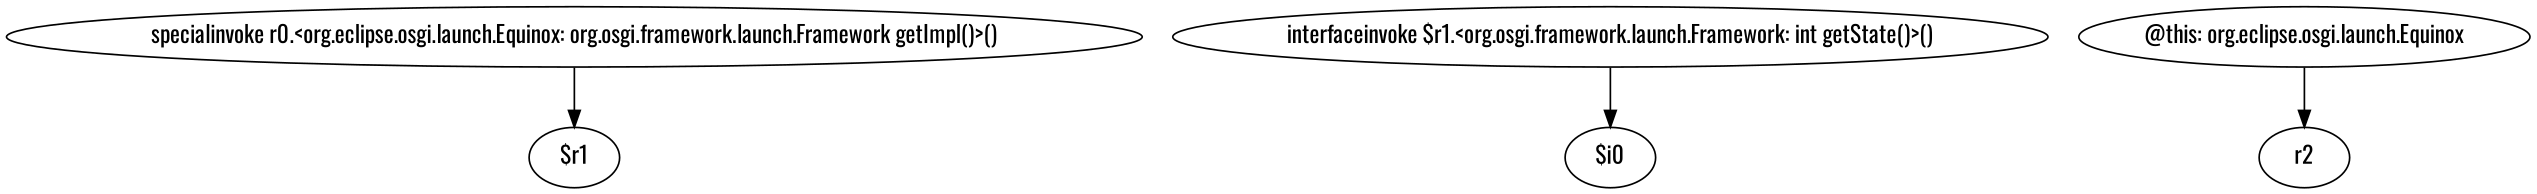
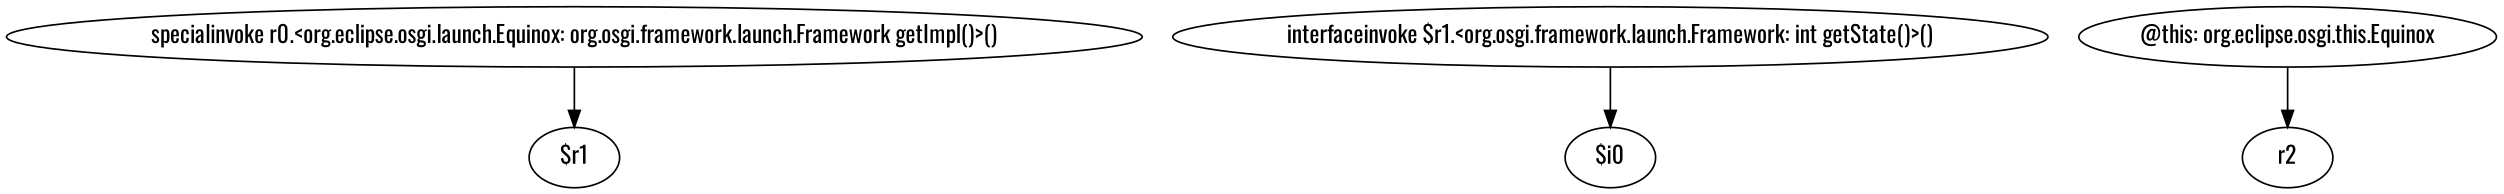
node "@this: org.eclipse.osgi.launch.Equinox": label "@this: org.eclipse.osgi.launch.Equinox" -> "@this: org.eclipse.osgi.this.Equinox"
